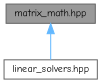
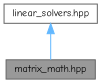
edge "linear_solvers.hpp" -> "matrix_math.hpp": reversed
